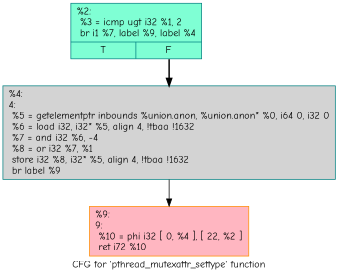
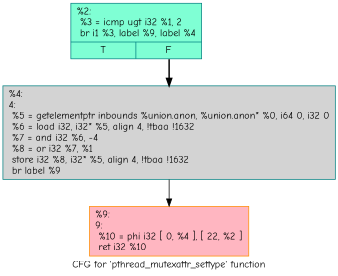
node "%2:": text "br i1 %7, label %9, label %4" -> "br i1 %3, label %9, label %4"
node "%9:": text "ret i72 %10" -> "ret i32 %10"
